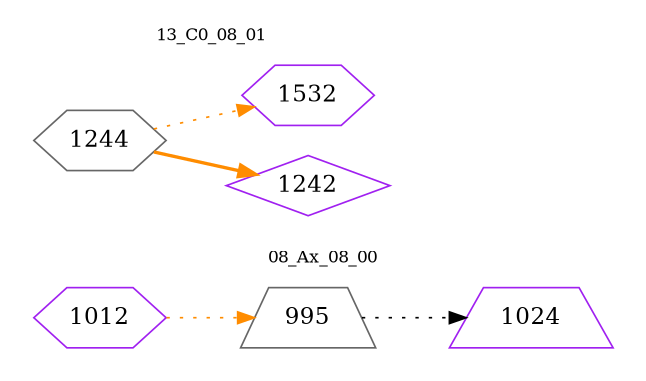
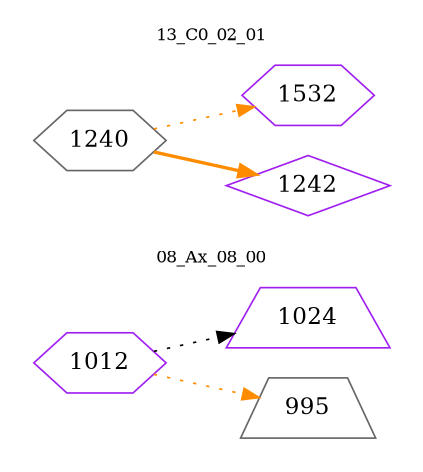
cluster "13_C0_08_01": label "13_C0_08_01" -> "13_C0_02_01"
node "1244": label "1244" -> "1240"
edge "995" -> "1024": now "1012" -> "1024"
